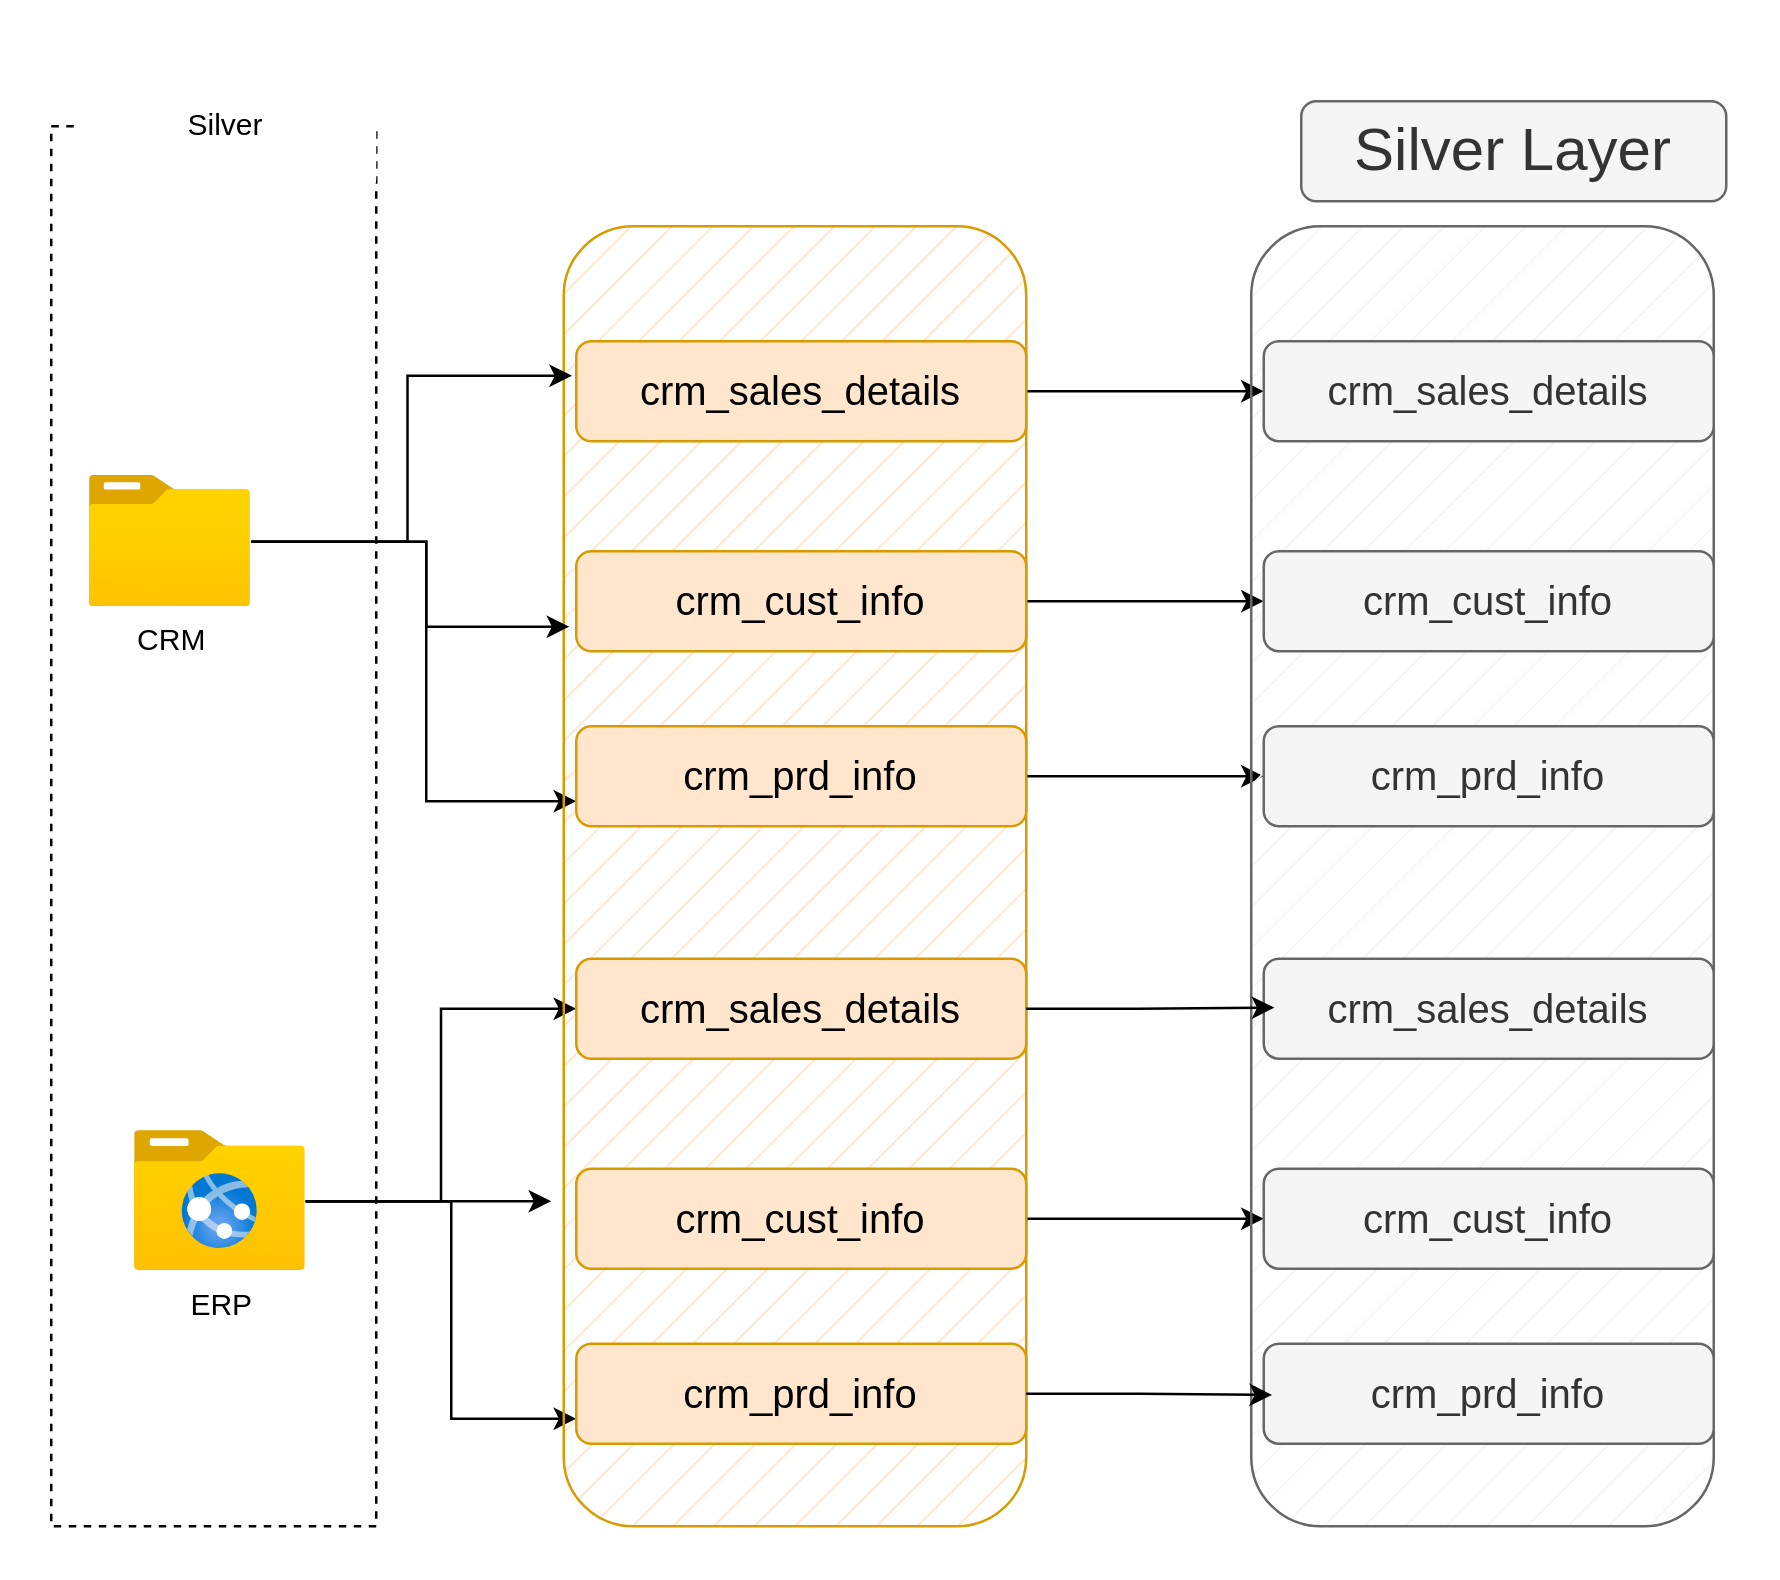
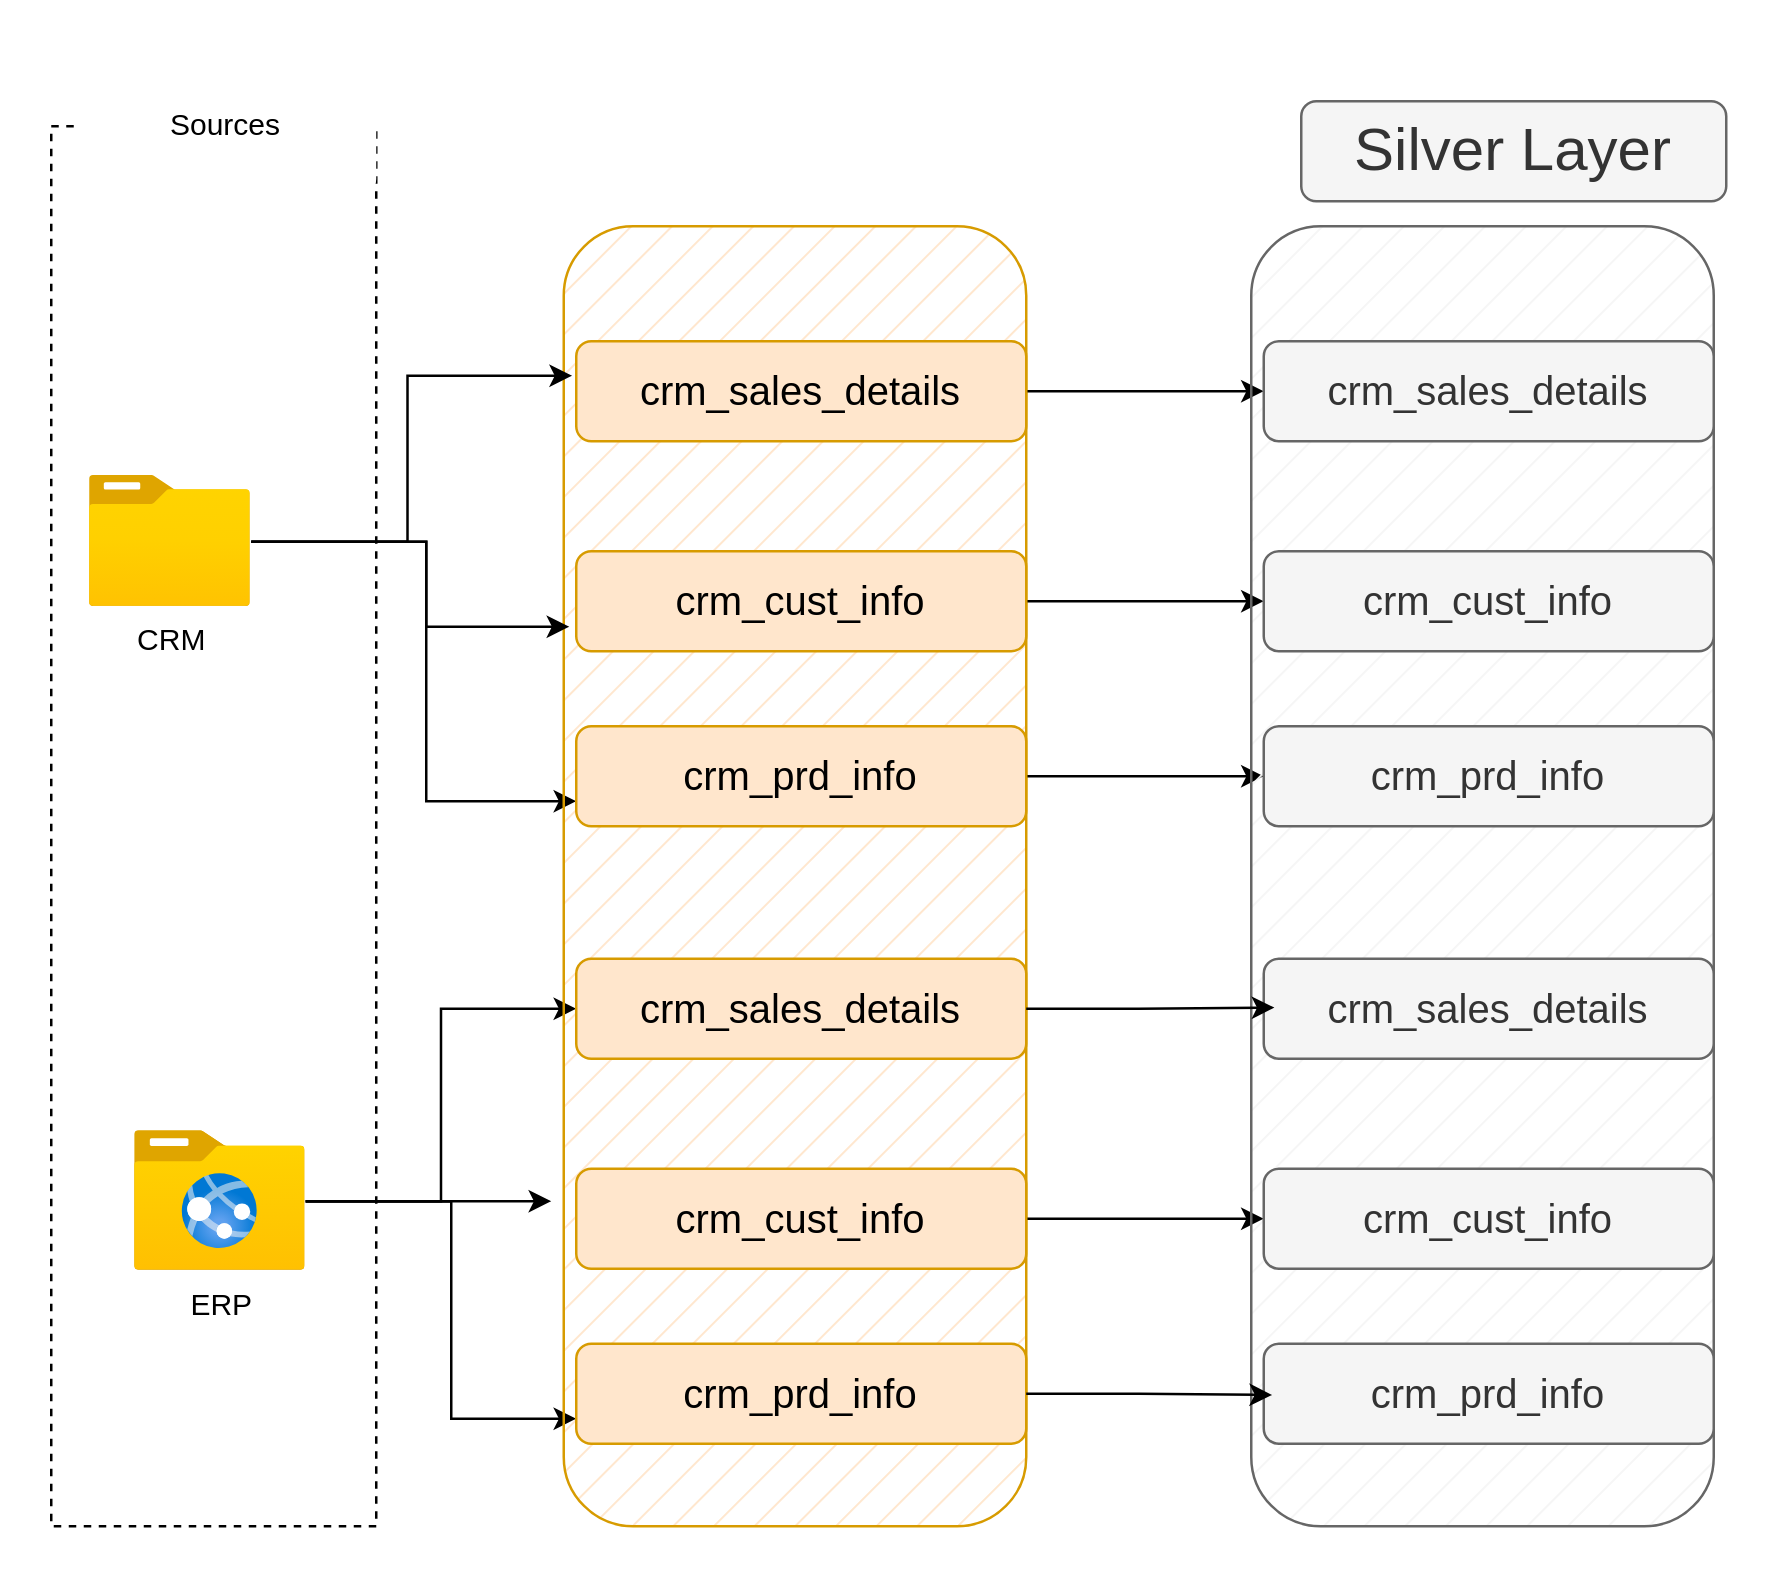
node "Silver": label "Silver" -> "Sources"
